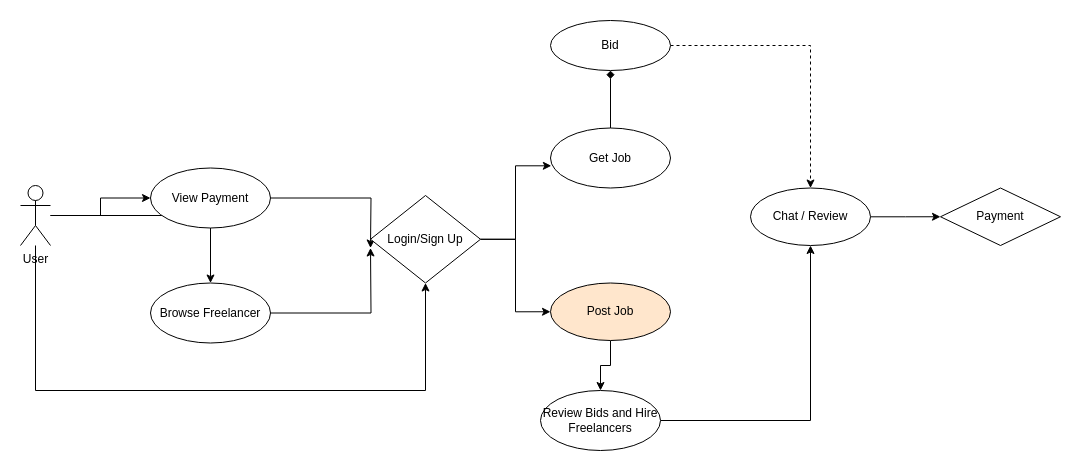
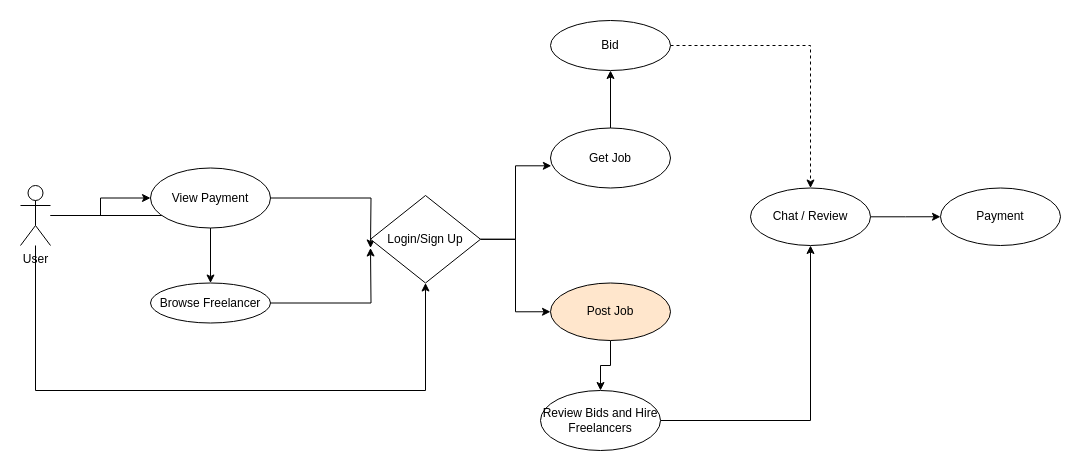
edge "Get Job" -> "Bid": arrowhead diamond -> classic
node "Payment": shape diamond -> ellipse
node "Browse Freelancer": size 120x60 -> 120x40
